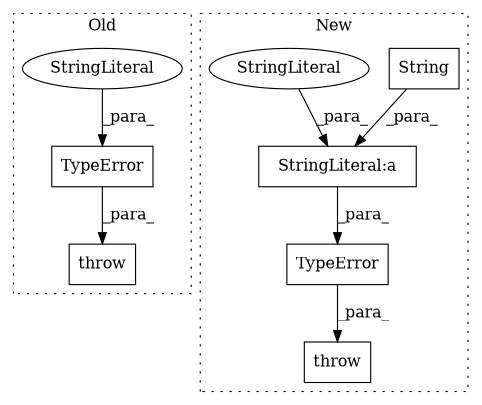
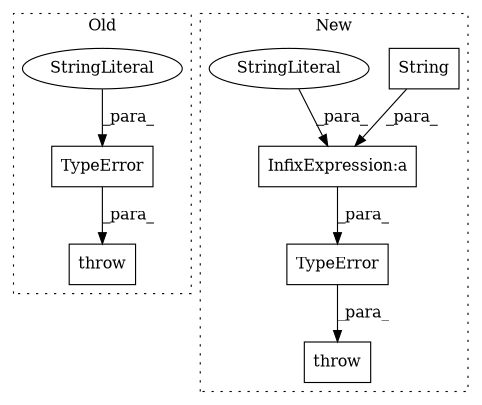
node "StringLiteral:a": label "StringLiteral:a" -> "InfixExpression:a"
